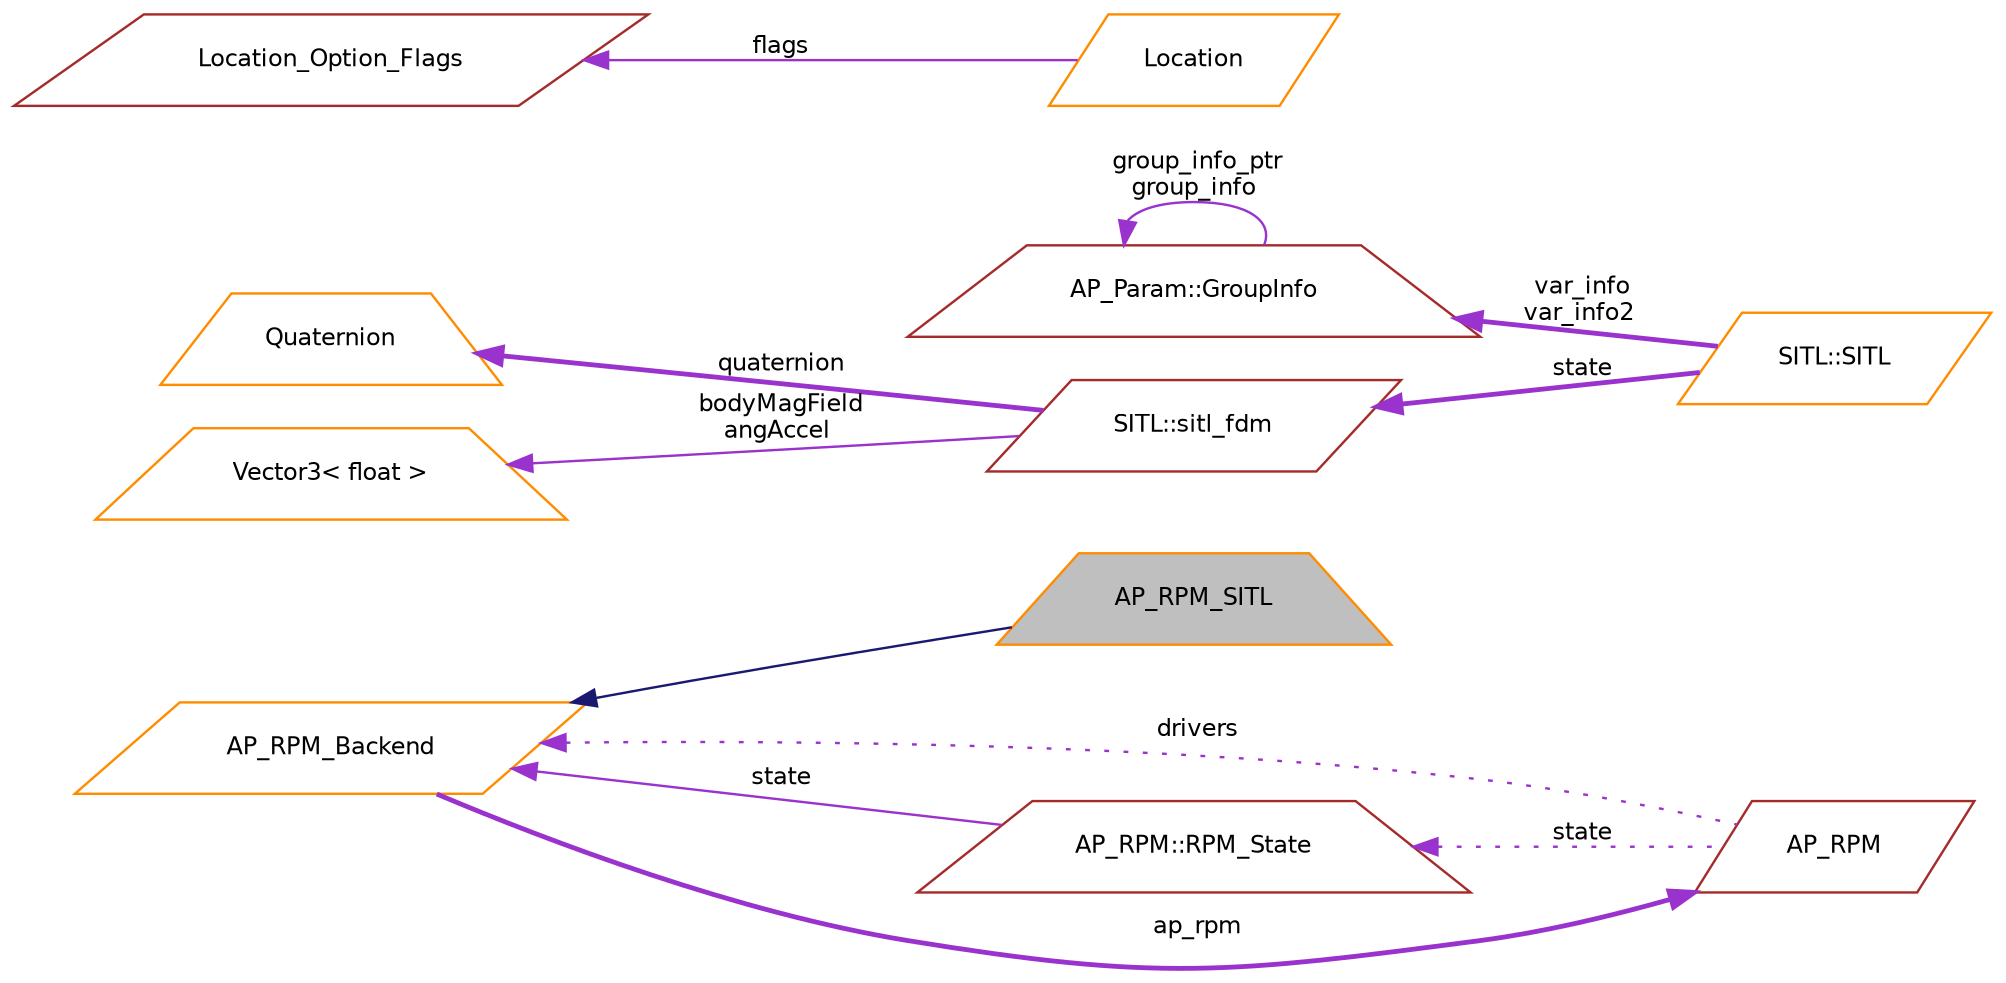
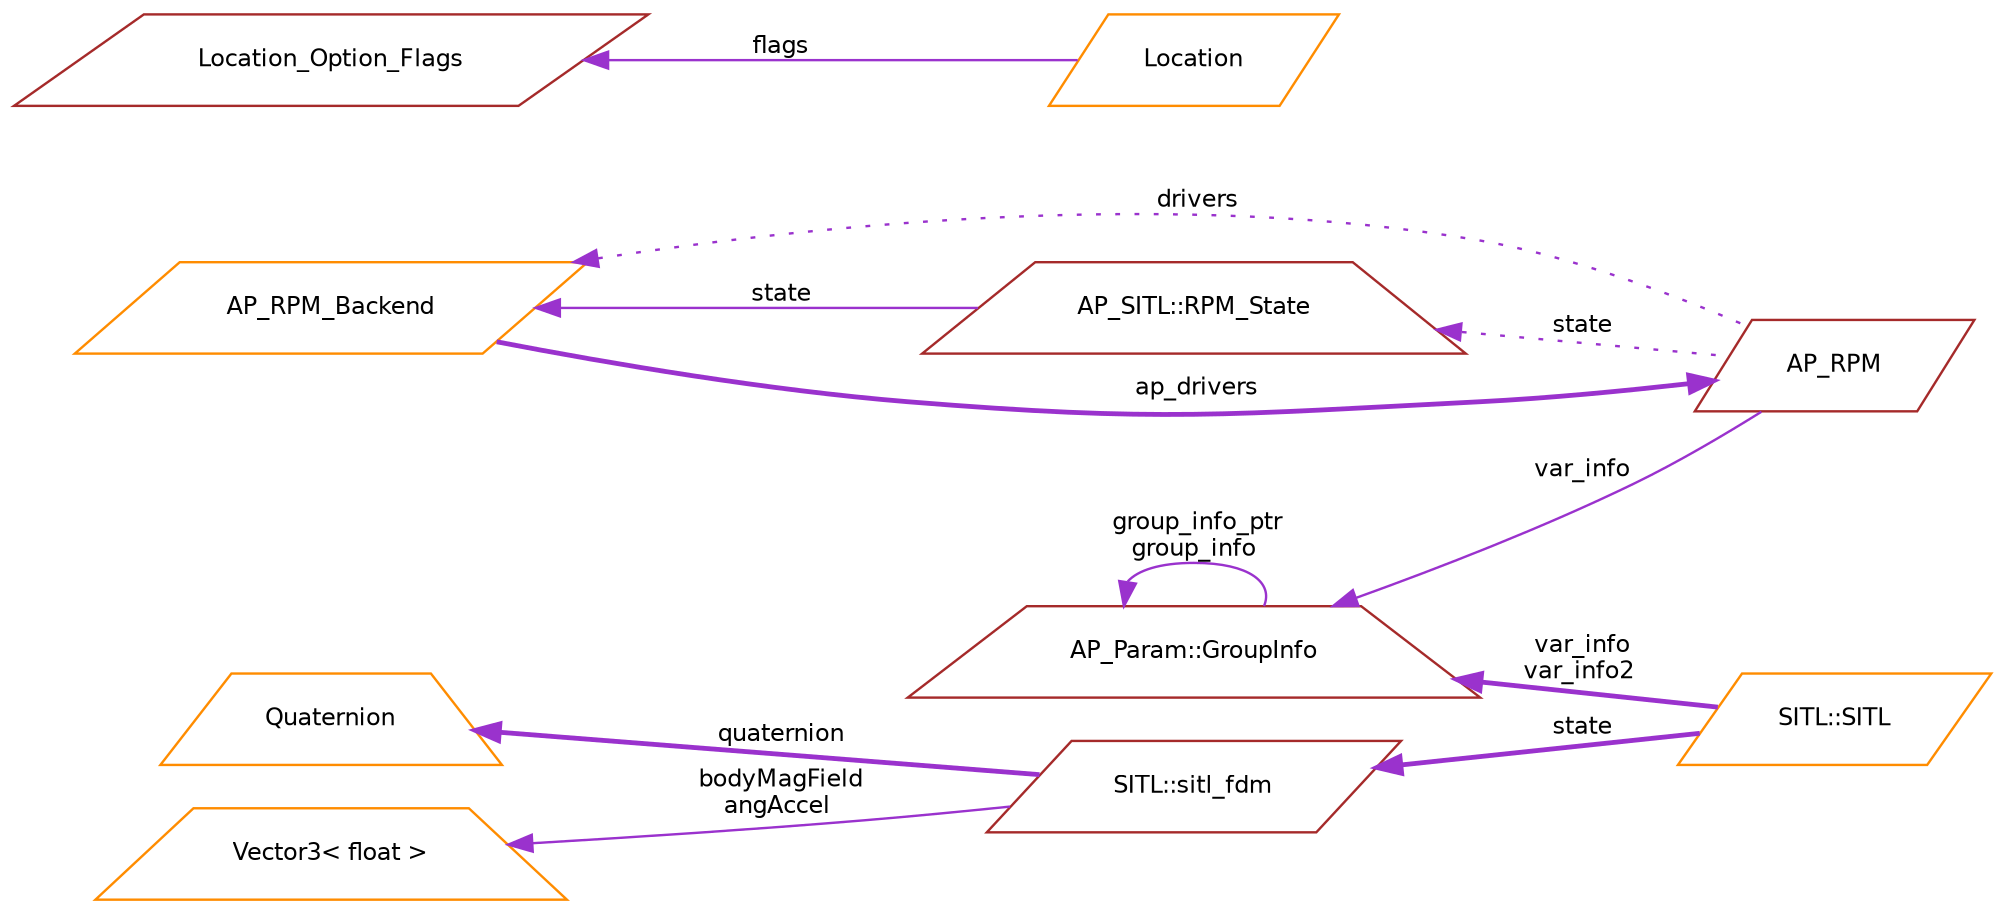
edge "AP_RPM" -> "AP_Param::GroupInfo": added, label "var_info"
node "AP_RPM_SITL": removed
node "AP_RPM::RPM_State": label "AP_RPM::RPM_State" -> "AP_SITL::RPM_State"
edge "AP_RPM_Backend" -> "AP_RPM": label " ap_rpm" -> " ap_drivers"
